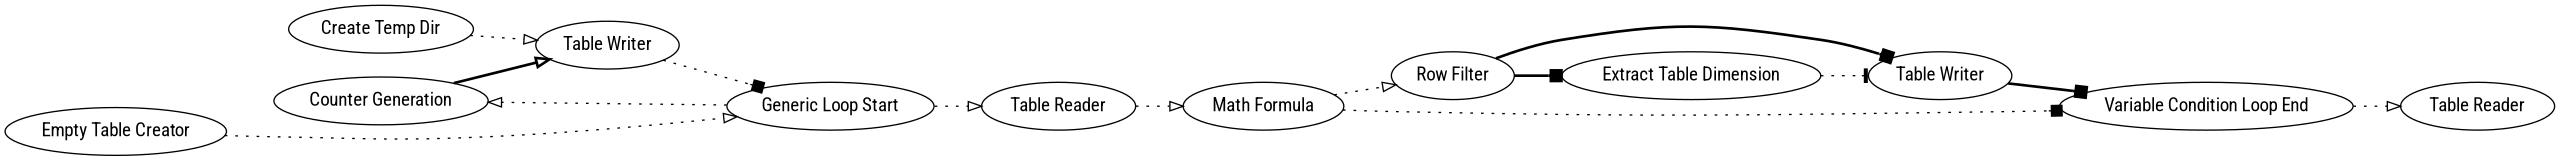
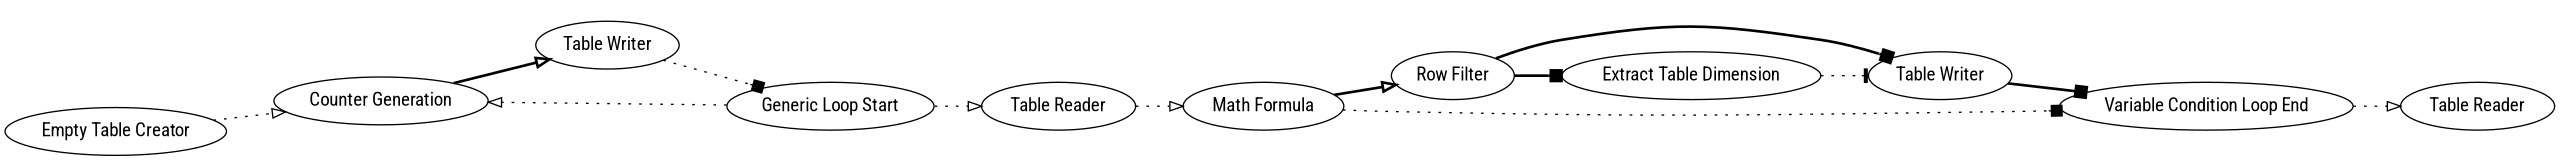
node "Create Temp Dir": removed
edge "Math Formula" -> "Row Filter": style dotted -> bold
edge "Empty Table Creator" -> "Generic Loop Start": now "Empty Table Creator" -> "Counter Generation"
